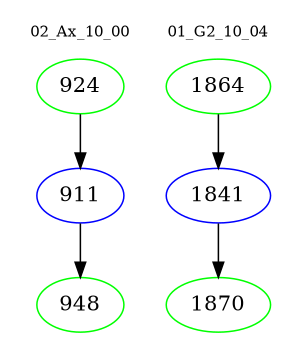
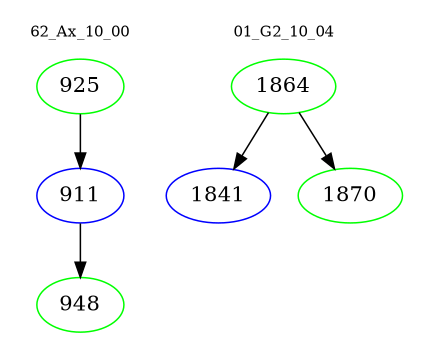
cluster "02_Ax_10_00": label "02_Ax_10_00" -> "62_Ax_10_00"
node "924": label "924" -> "925"
edge "1841" -> "1870": now "1864" -> "1870"
